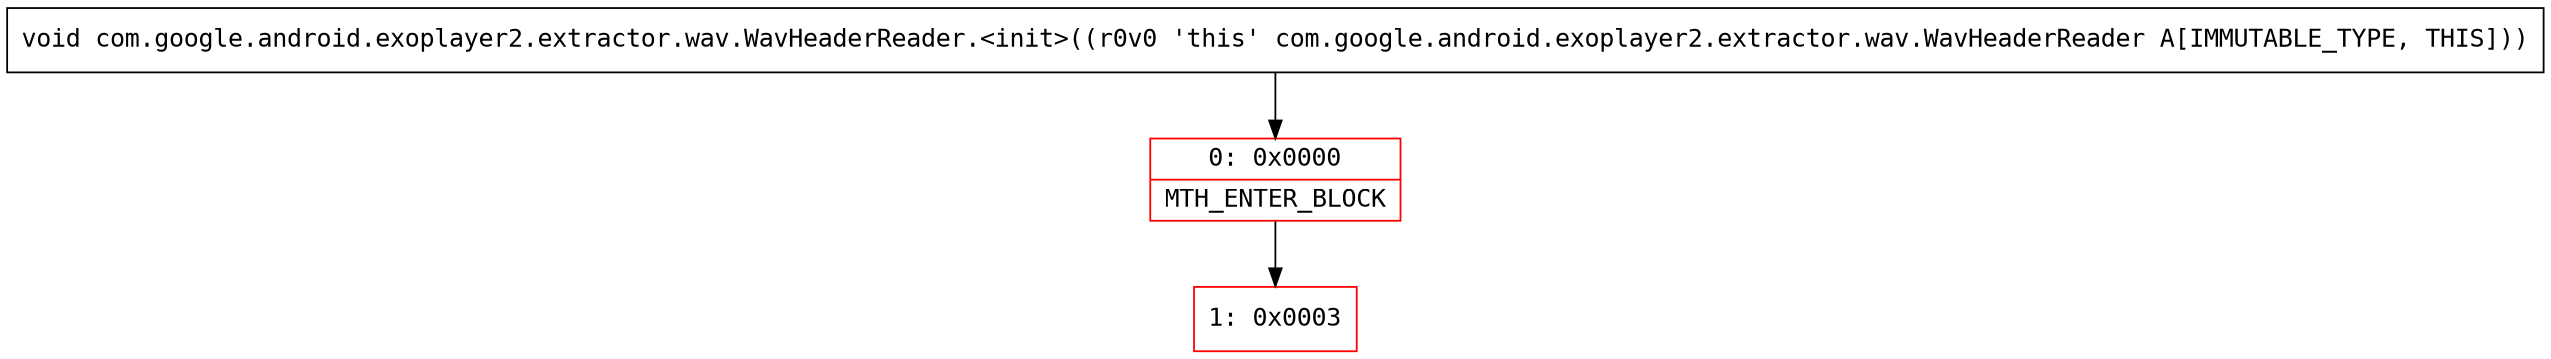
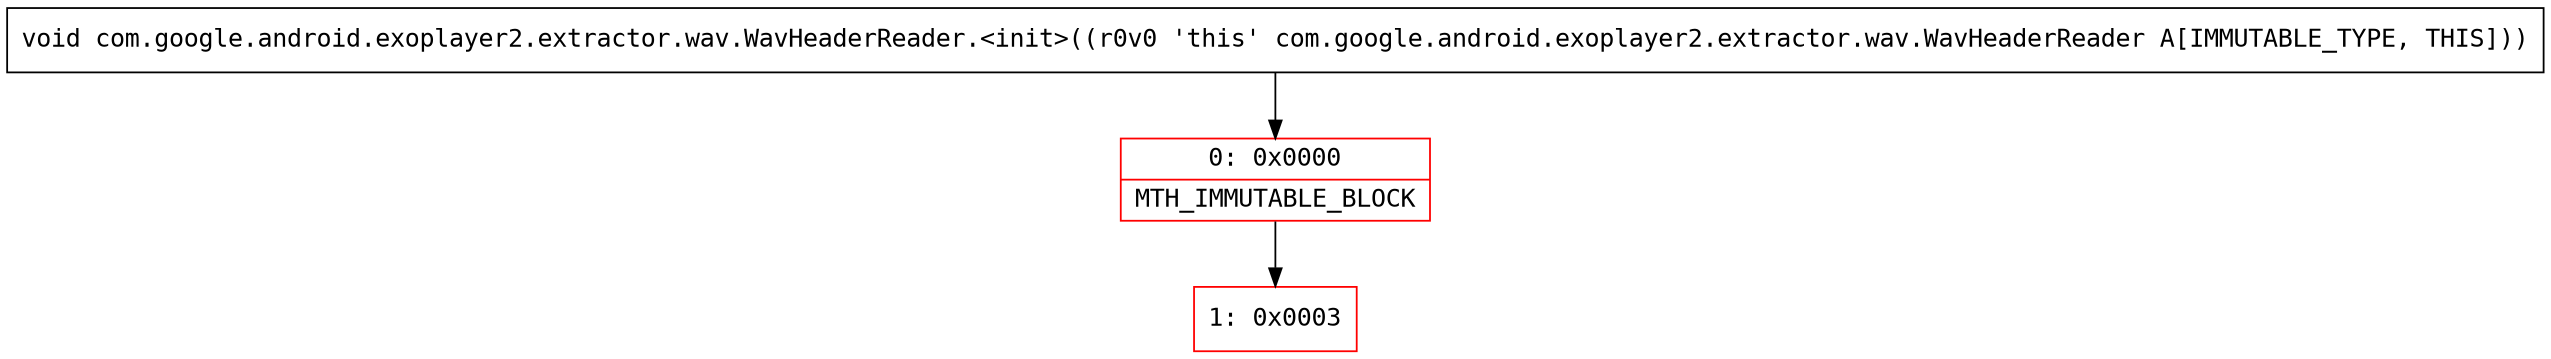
node "0: 0x0000": text "MTH_ENTER_BLOCK" -> "MTH_IMMUTABLE_BLOCK"
